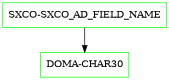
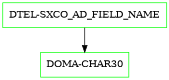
node "SXCO-SXCO_AD_FIELD_NAME": label "SXCO-SXCO_AD_FIELD_NAME" -> "DTEL-SXCO_AD_FIELD_NAME"
